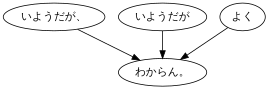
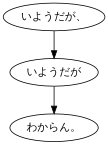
node "よく": removed
edge "いようだが、" -> "わからん。": now "いようだが、" -> "いようだが"
